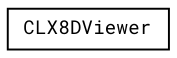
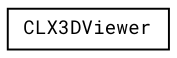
node "CLX8DViewer": label "CLX8DViewer" -> "CLX3DViewer"
